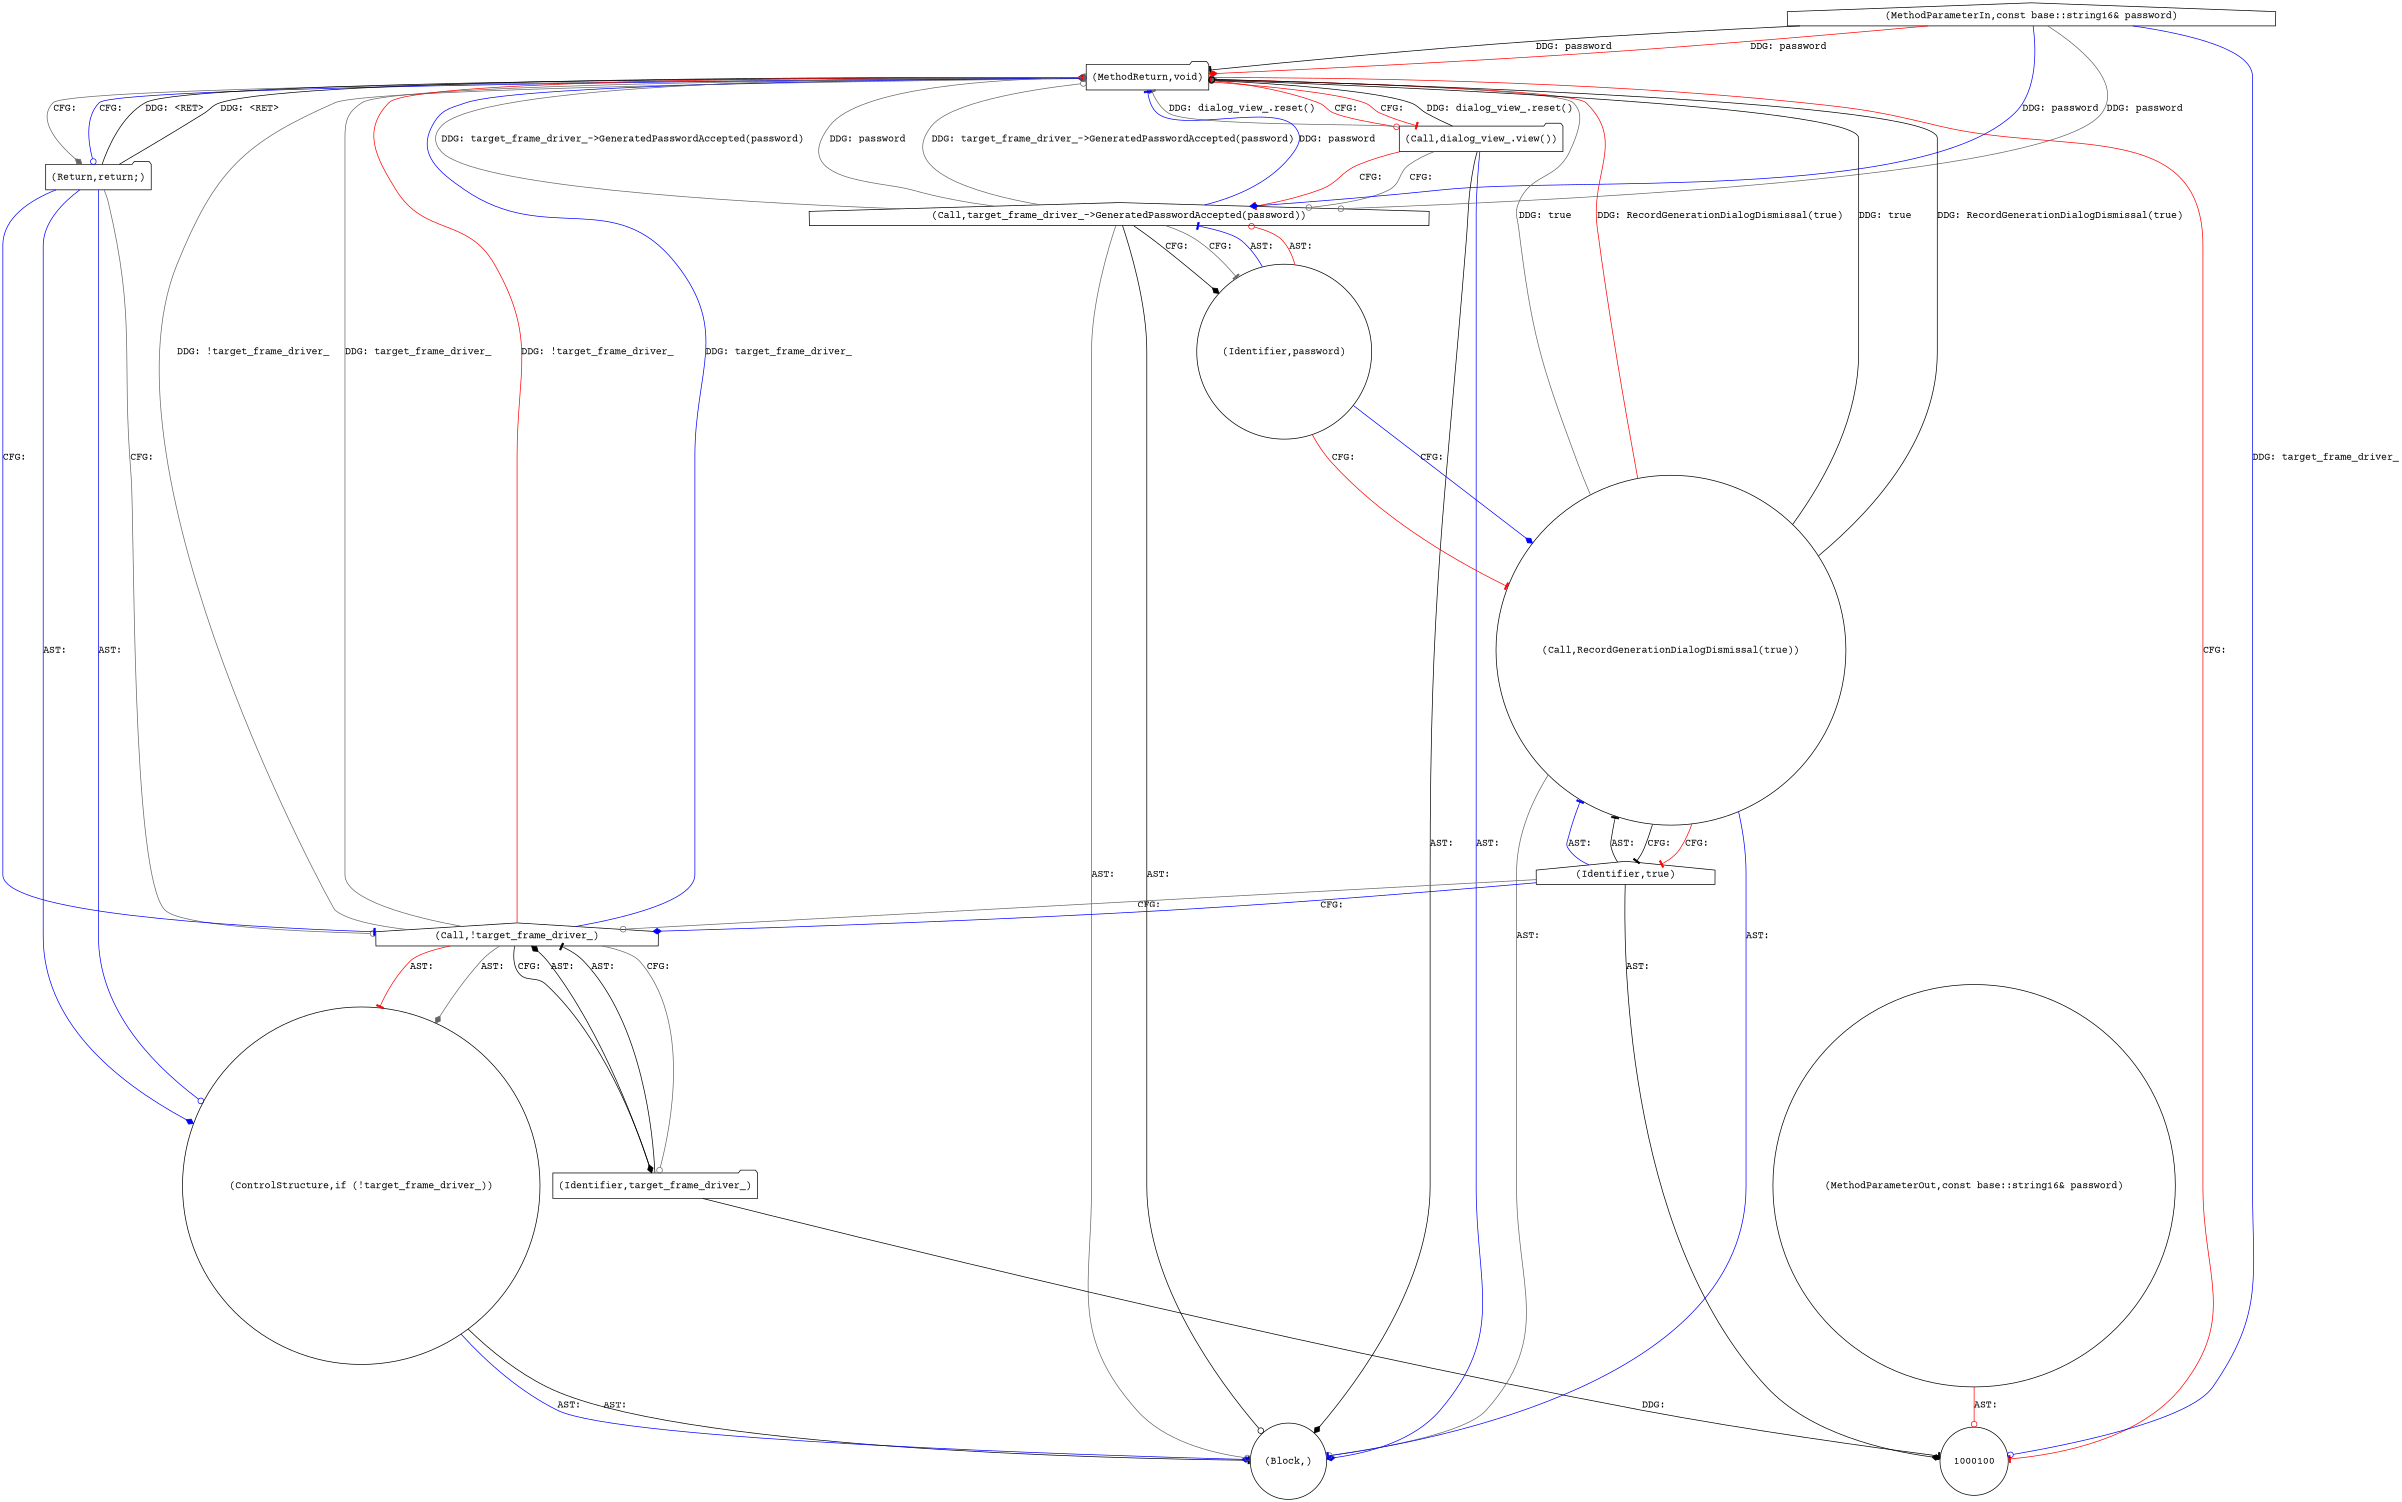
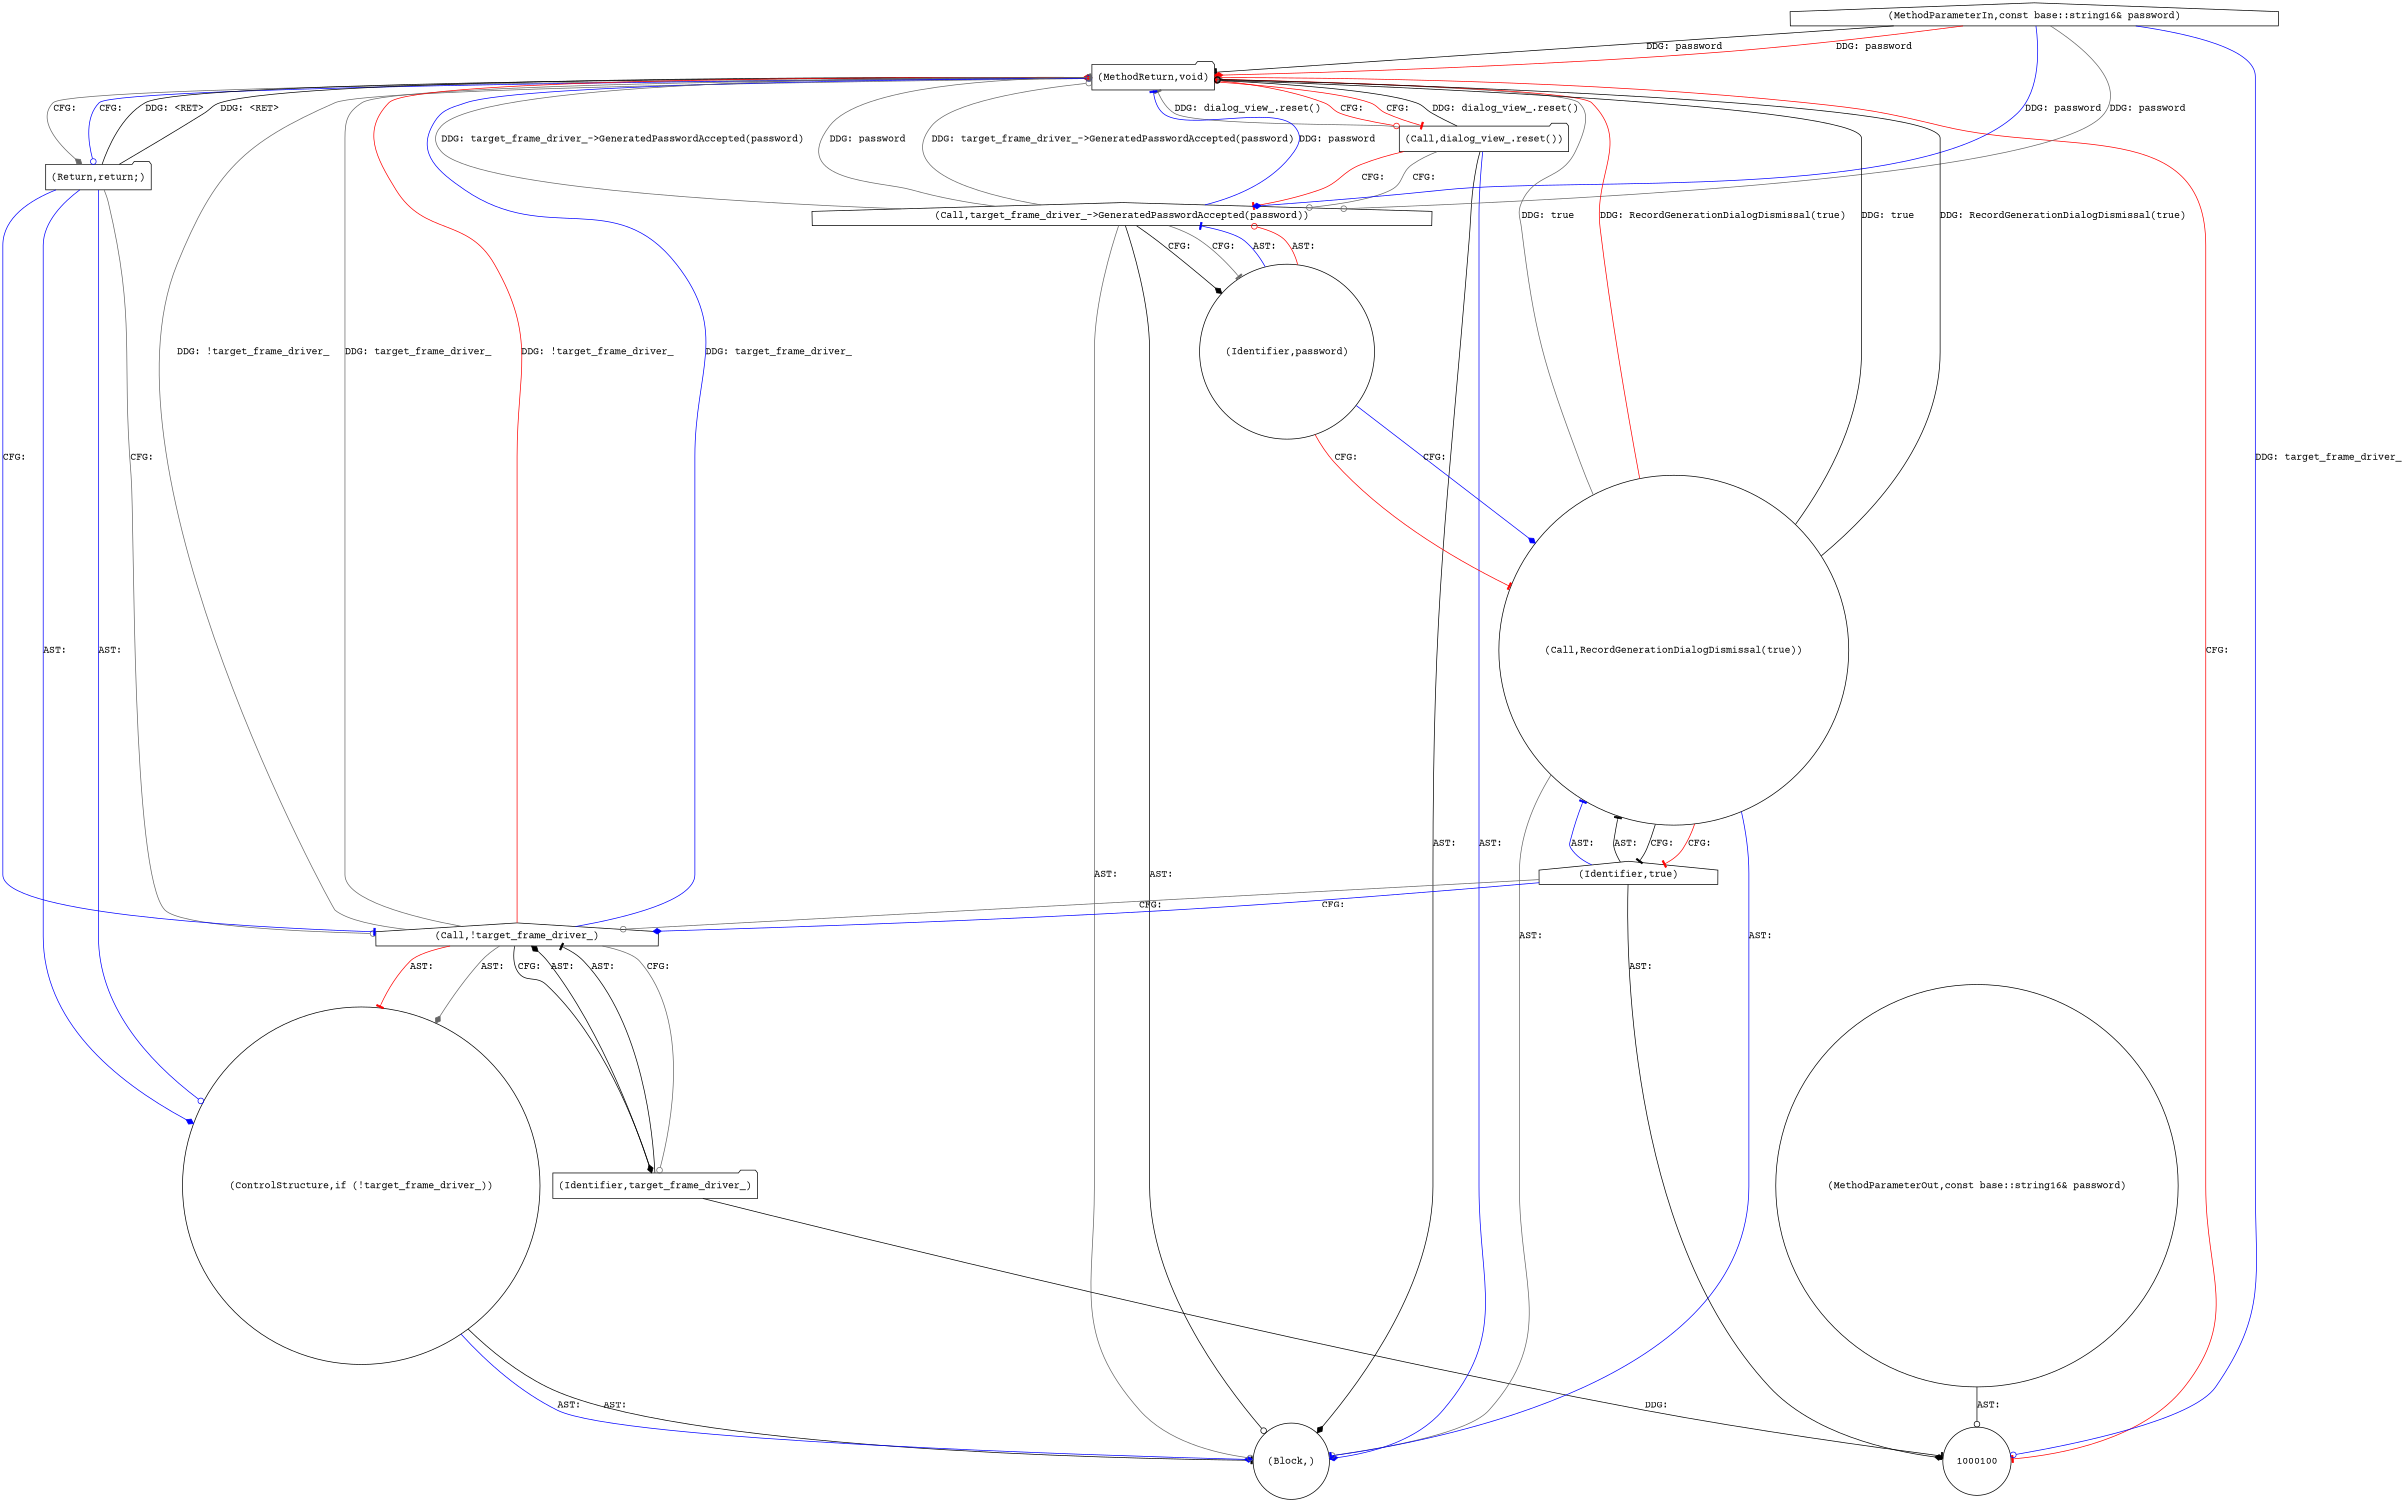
node "(Call,dialog_view_.view())": label "(Call,dialog_view_.view())" -> "(Call,dialog_view_.reset())"
edge "(MethodParameterOut,const base::string16& password)" -> "1000100": color red -> black
